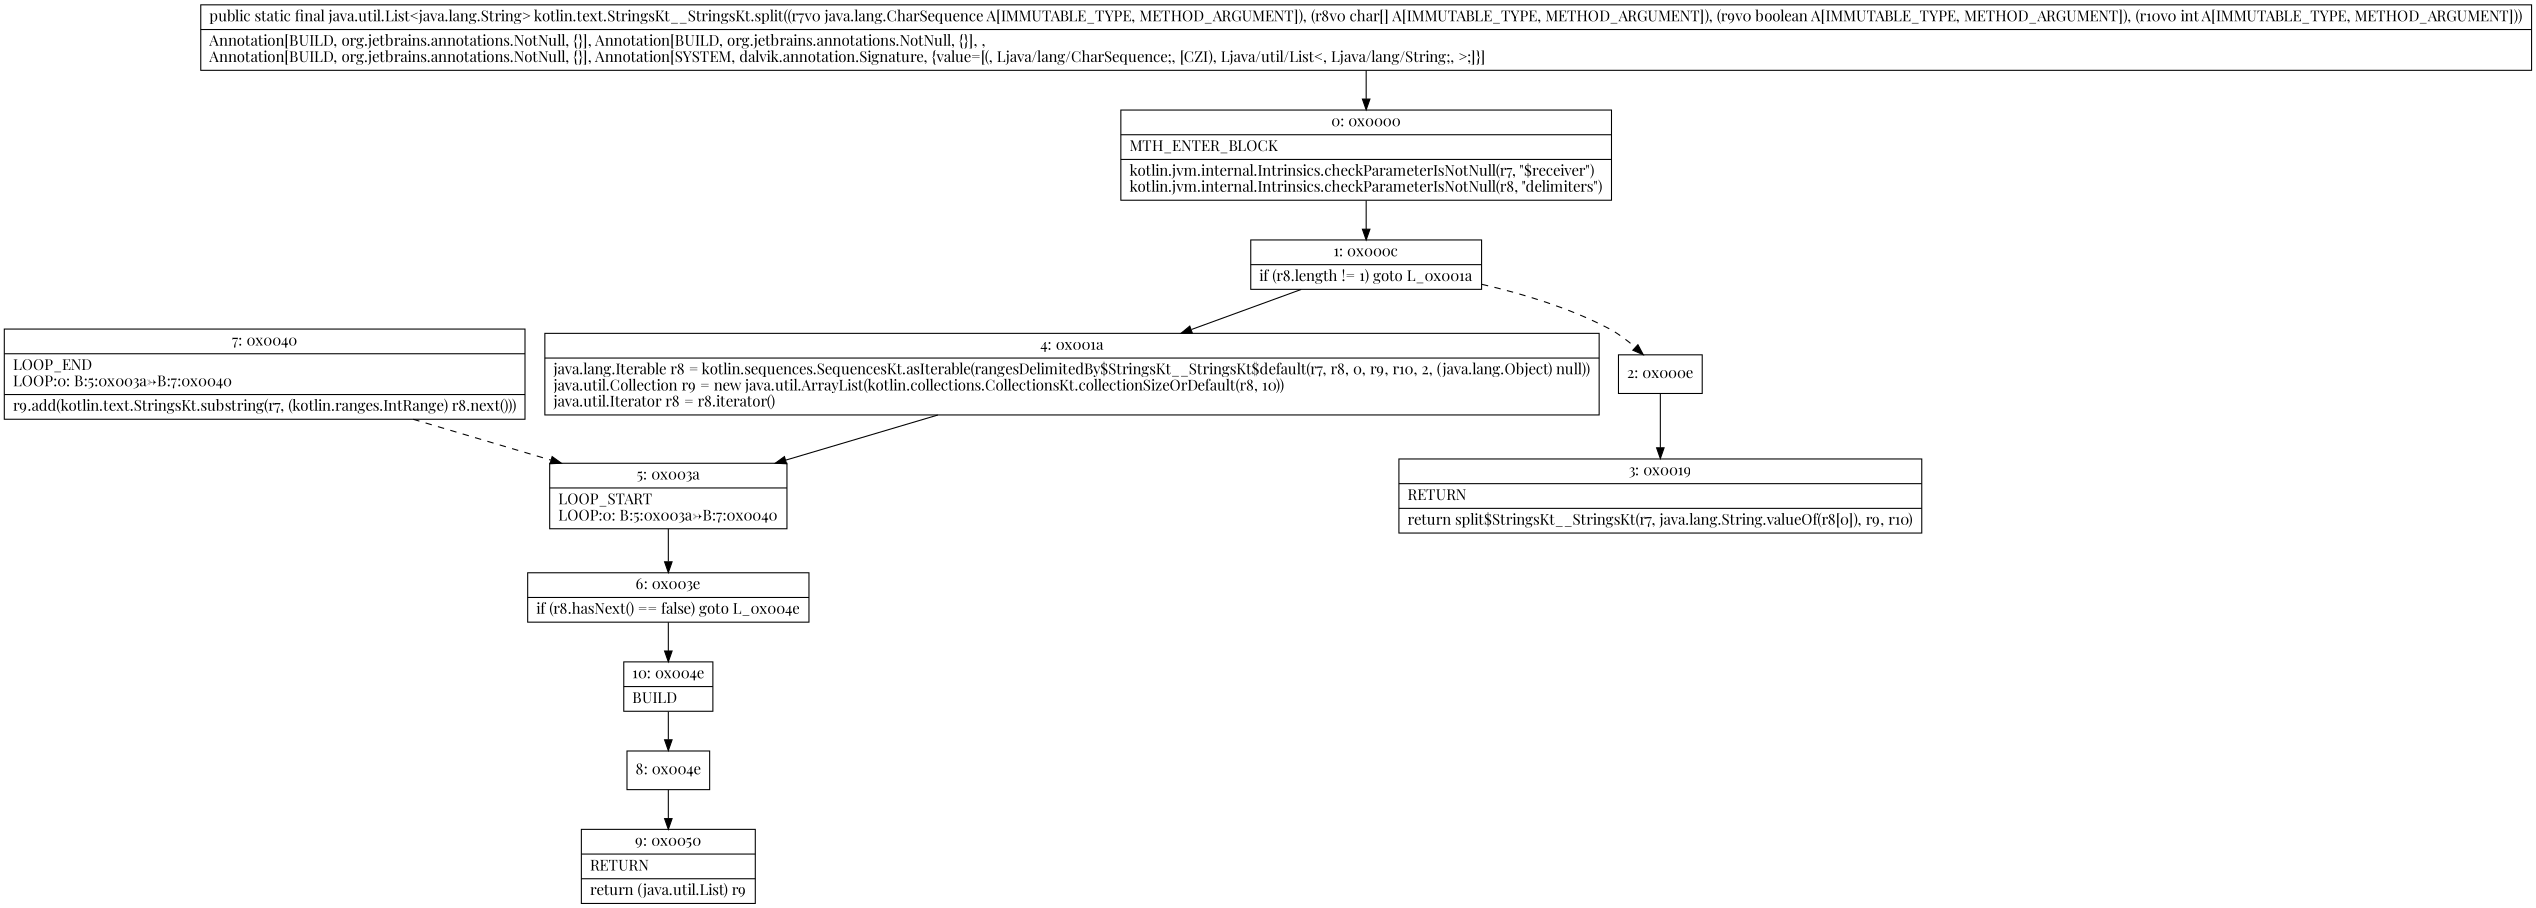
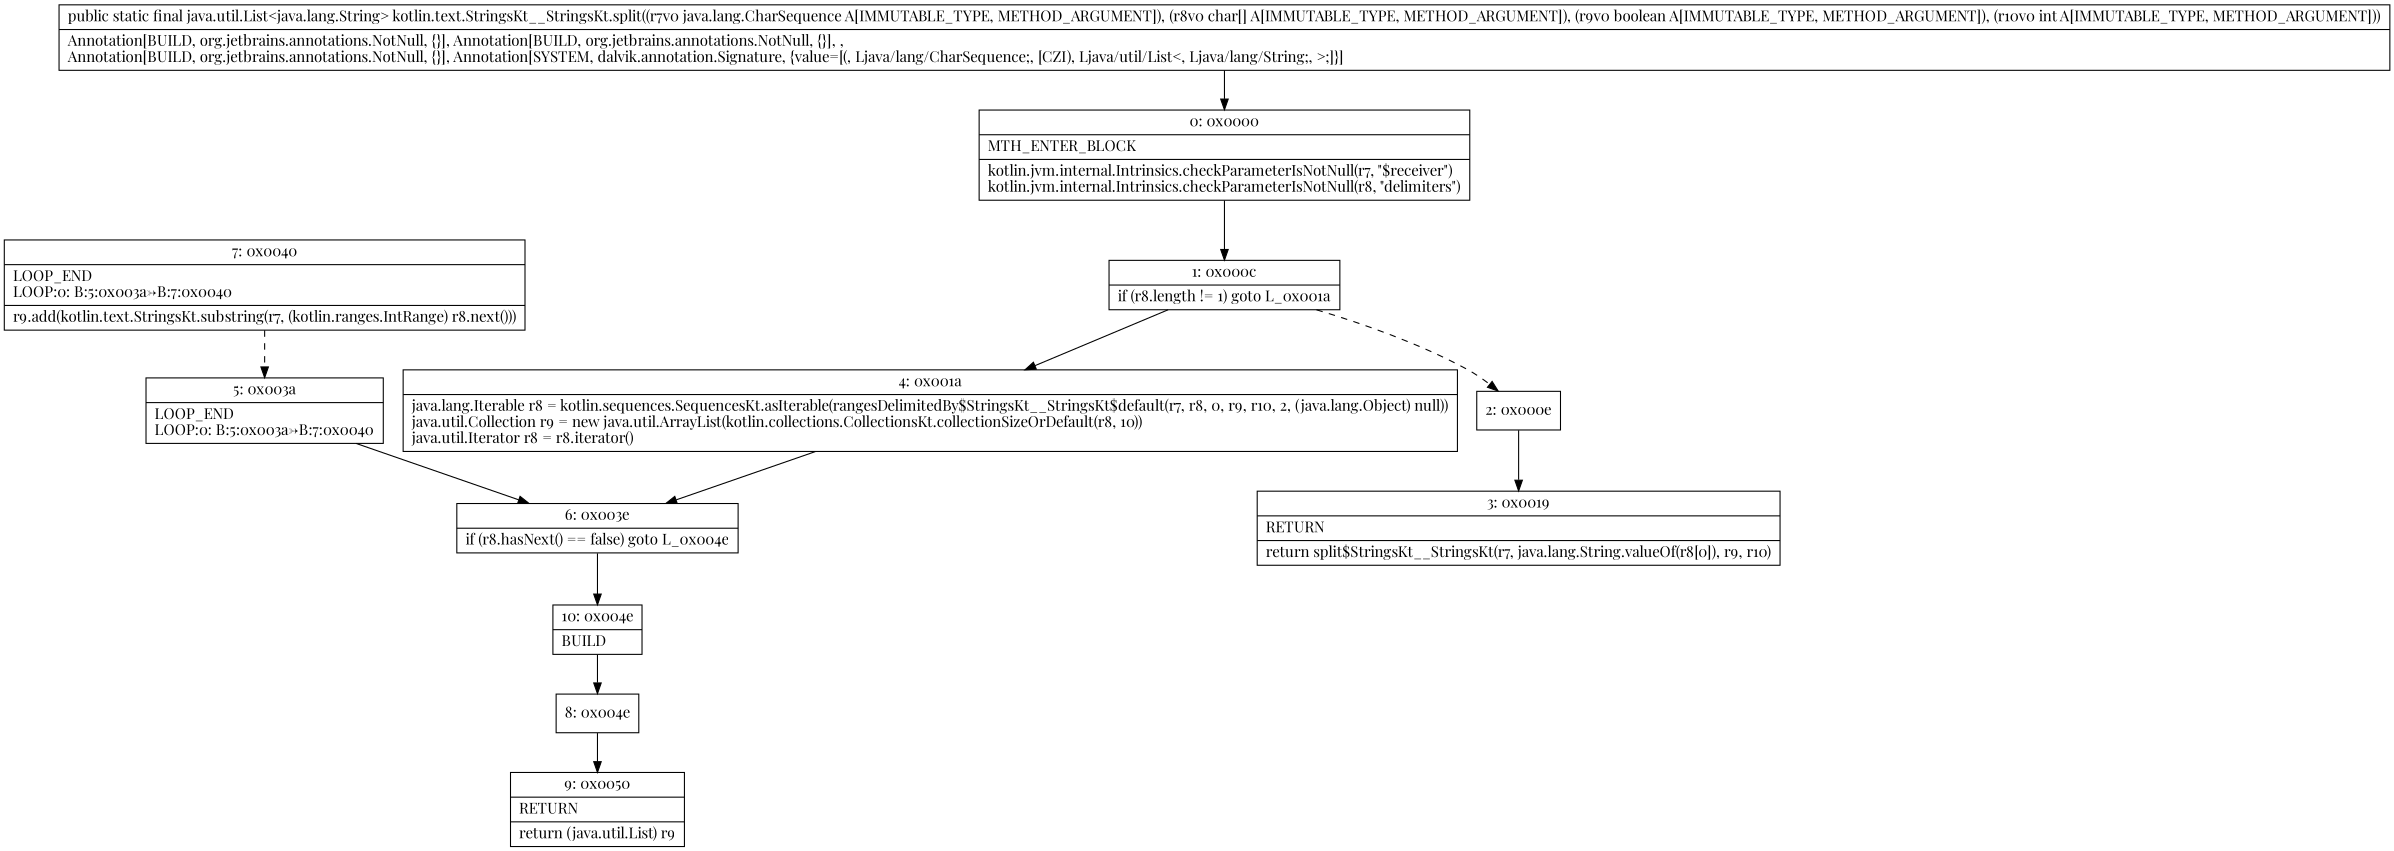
edge "4: 0x001a" -> "5: 0x003a": now "4: 0x001a" -> "6: 0x003e"
node "5: 0x003a": text "LOOP_START" -> "LOOP_END"
